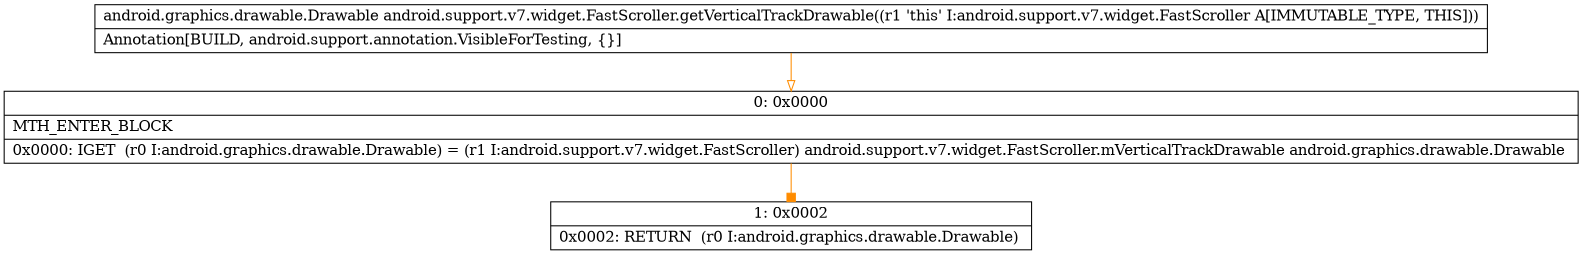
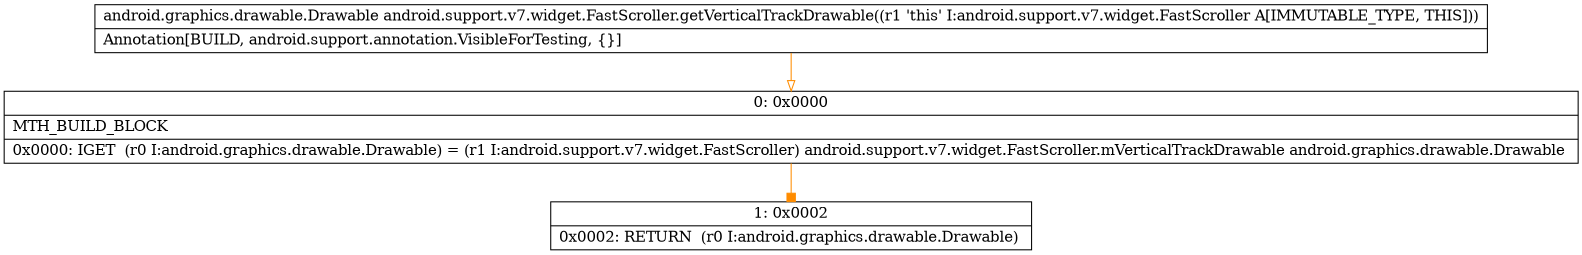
node "0: 0x0000": text "MTH_ENTER_BLOCK" -> "MTH_BUILD_BLOCK"
